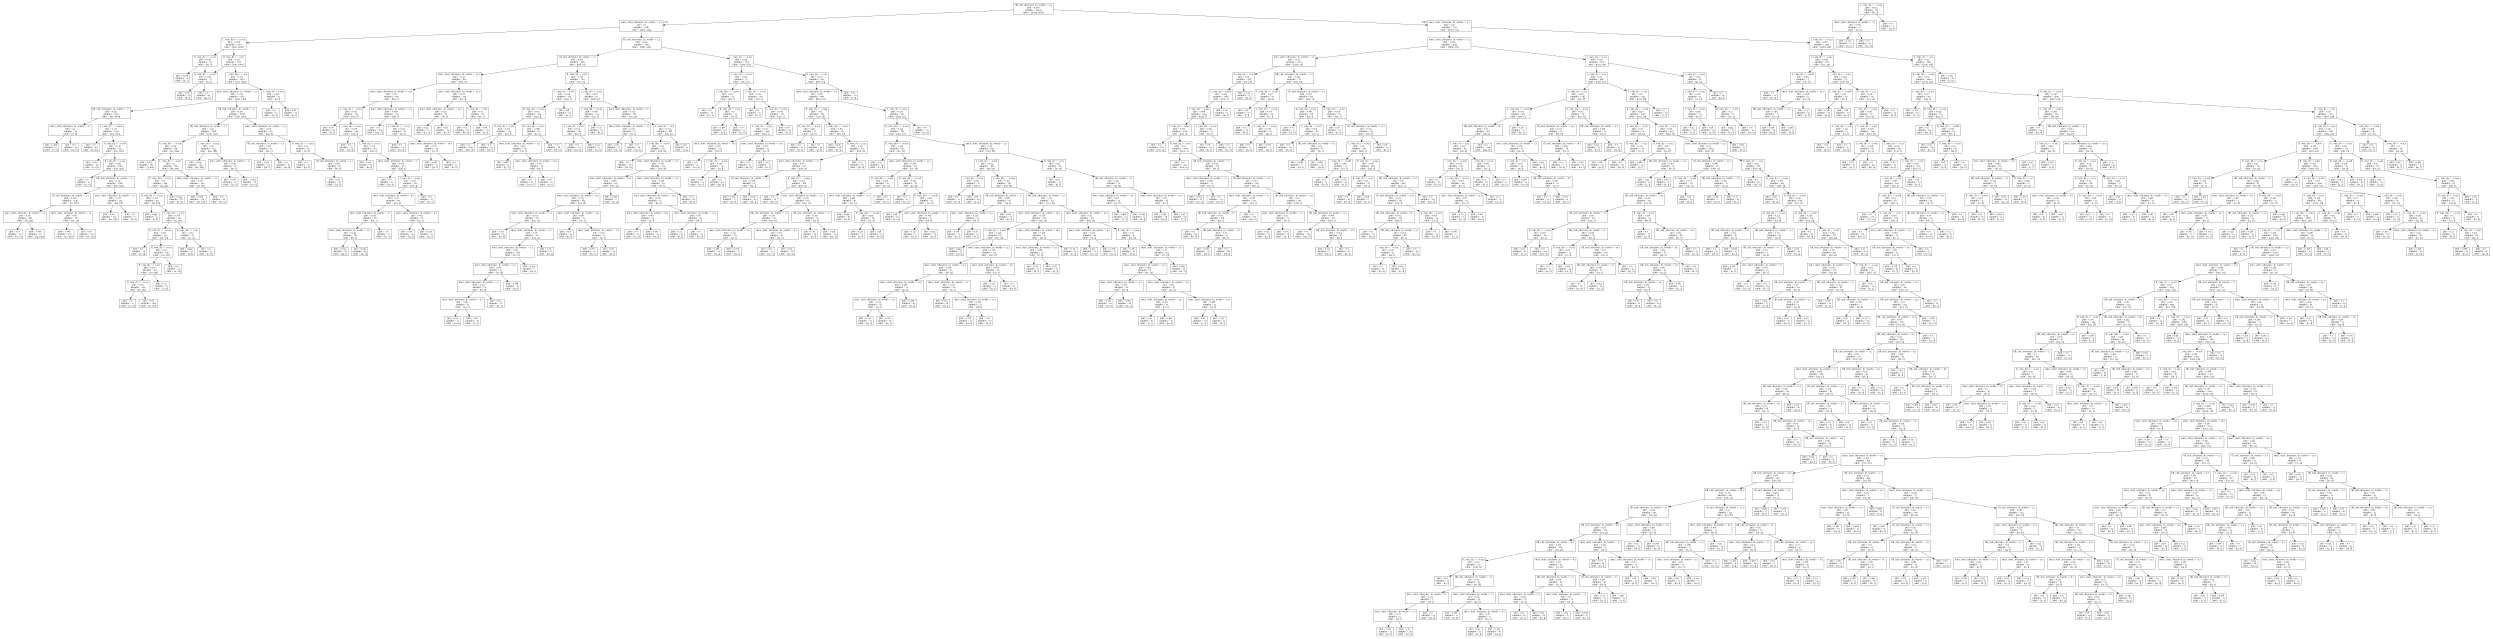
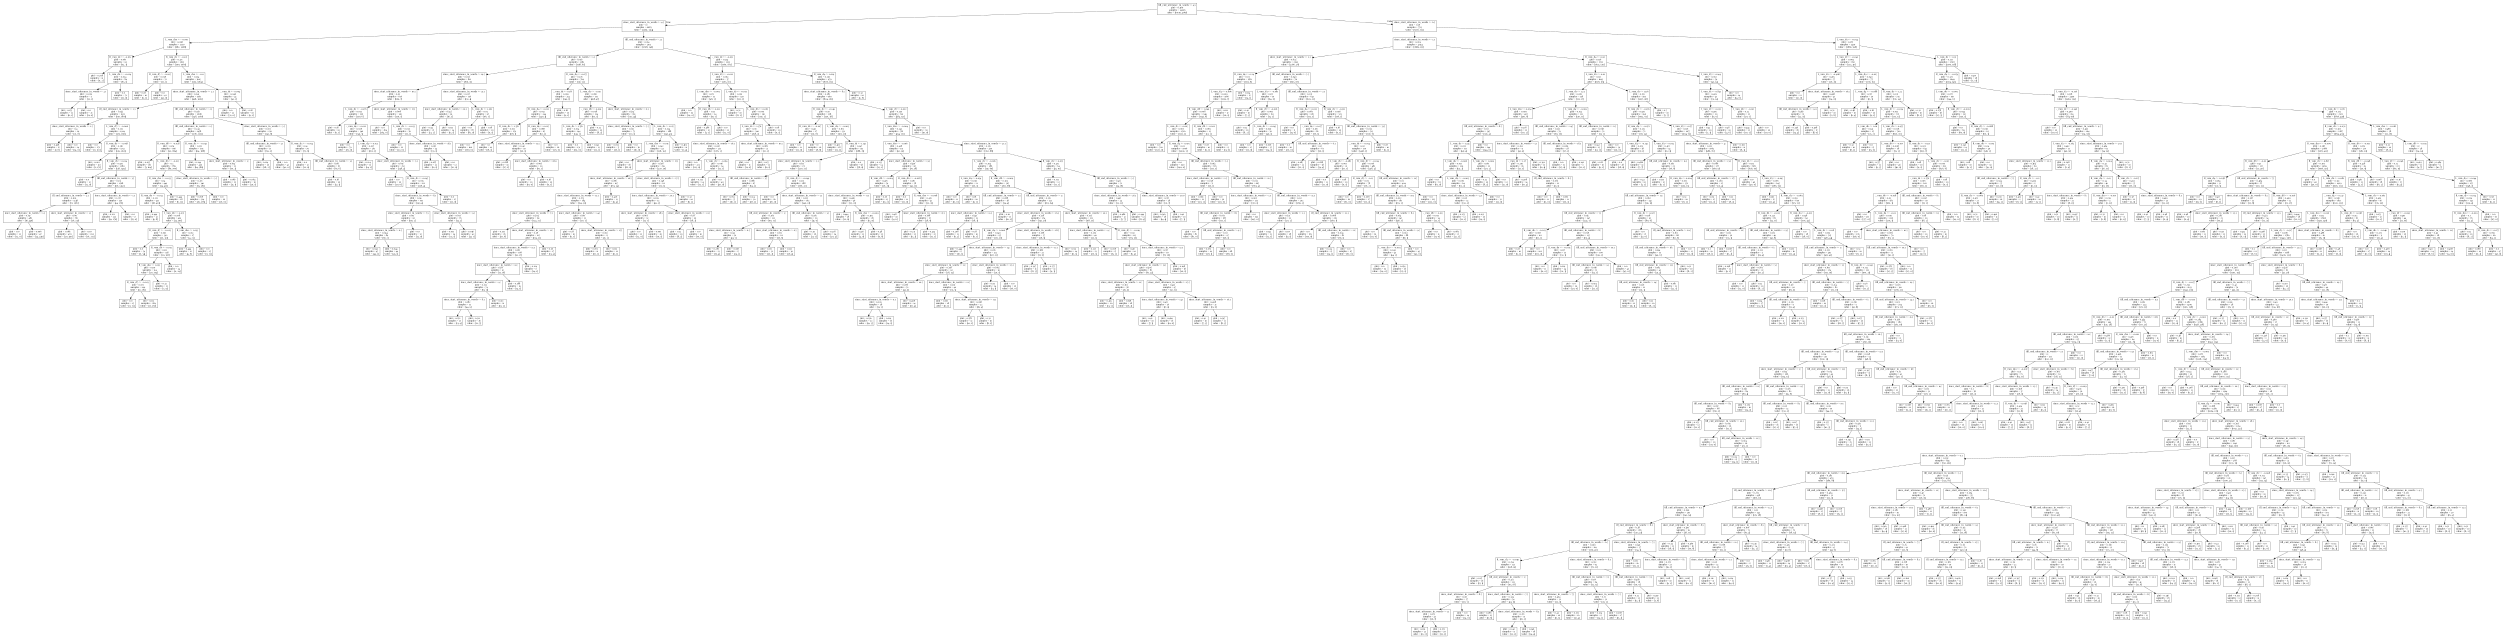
edge "R_vsm_d2 <= -0.179 gini = 0.061 samples = 95 value = [92, 3]" -> "R_vsm_d7 <= -0.025 gini = 0.038 samples = 52 value = [51, 1]": now "R_vsm_d2 <= -0.179 gini = 0.061 samples = 95 value = [92, 3]" -> "L_vsm_d6 <= -0.024 gini = 0.024 samples = 84 value = [83, 1]"
edge "gini = 0.42 samples = 10 value = [3, 7]" -> "R_vsm_d2 <= -0.2 gini = 0.499 samples = 23 value = [11, 12]": reversed
edge "L_vsm_d6 <= -0.046 gini = 0.225 samples = 31 value = [27, 4]" -> "L_vsm_d5 <= 0.038 gini = 0.112 samples = 67 value = [63, 4]": reversed
node "gini = 0.49 samples = 14 value = [8, 6]": added
